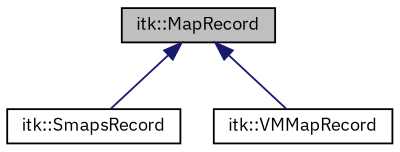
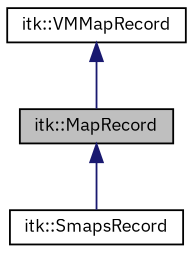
edge "itk::VMMapRecord" -> "itk::MapRecord": reversed
